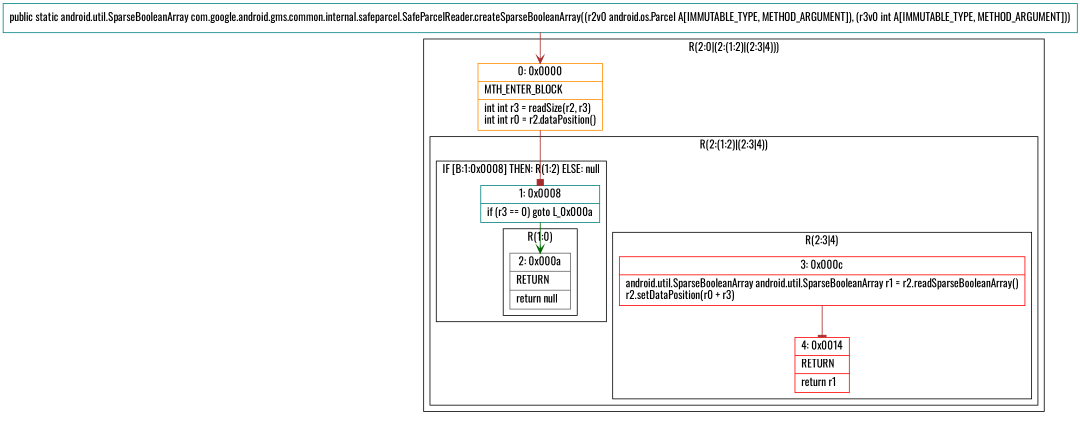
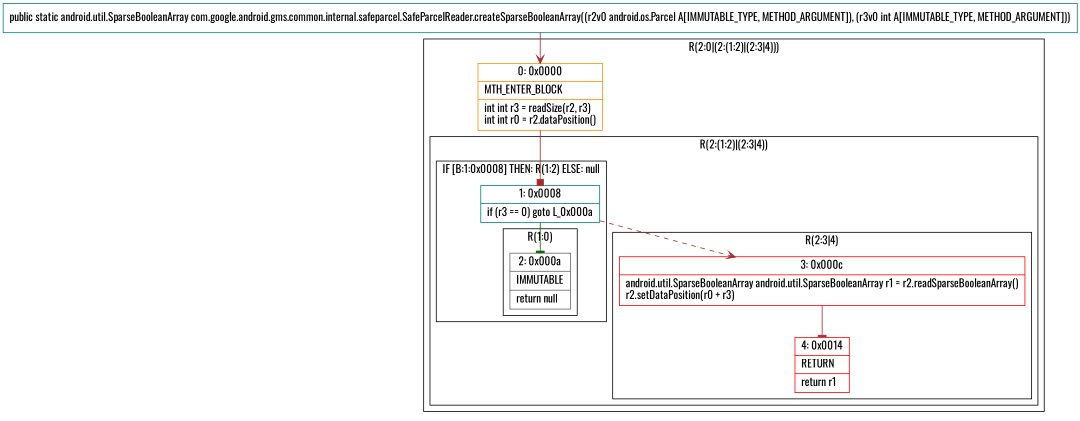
edge "1: 0x0008" -> "2: 0x000a": arrowhead vee -> tee
edge "1: 0x0008" -> "3: 0x000c": added
node "2: 0x000a": text "RETURN" -> "IMMUTABLE"
